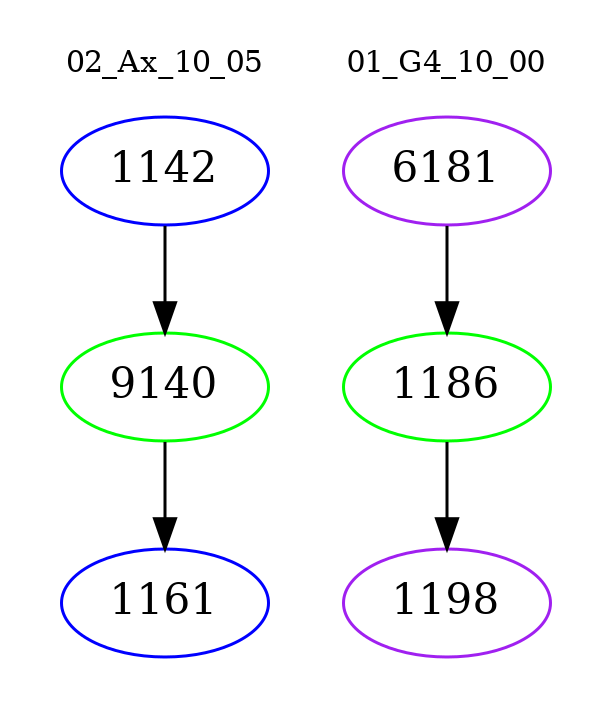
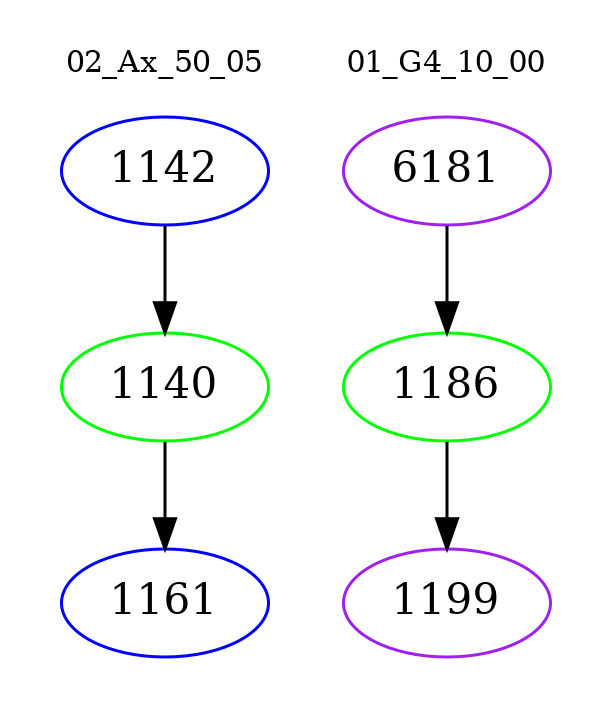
cluster "02_Ax_10_05": label "02_Ax_10_05" -> "02_Ax_50_05"
node "9140": label "9140" -> "1140"
node "1198": label "1198" -> "1199"
